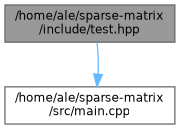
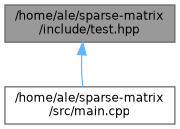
edge "/home/ale/sparse-matrix /include/test.hpp" -> "/home/ale/sparse-matrix /src/main.cpp": reversed
